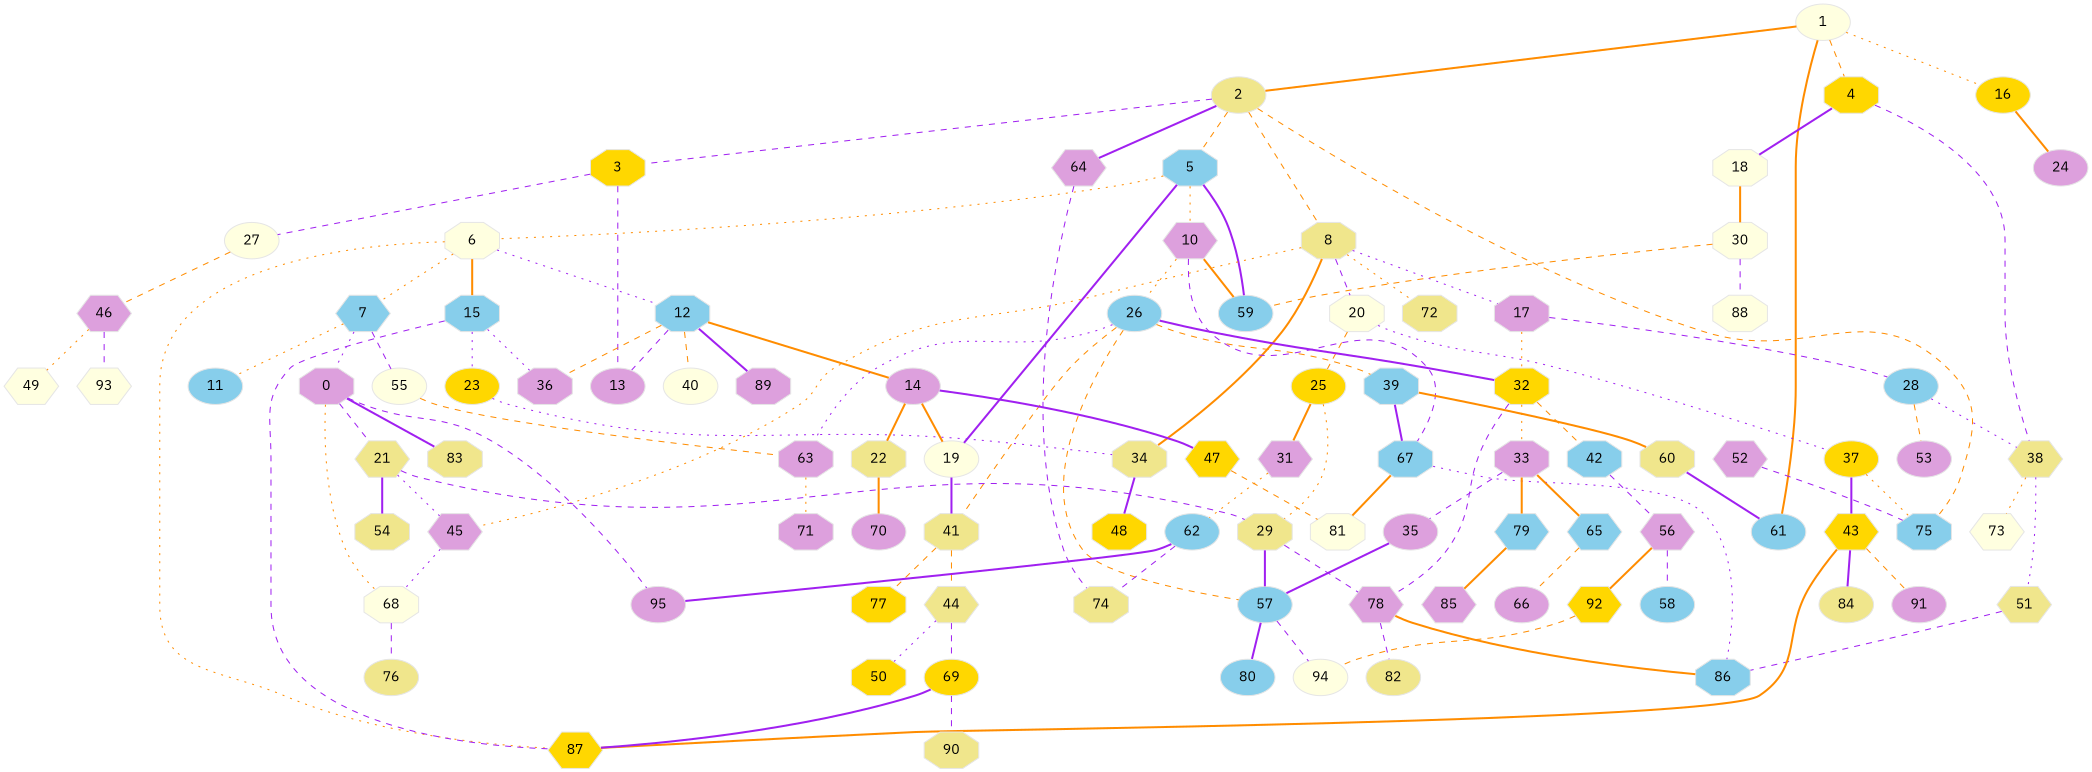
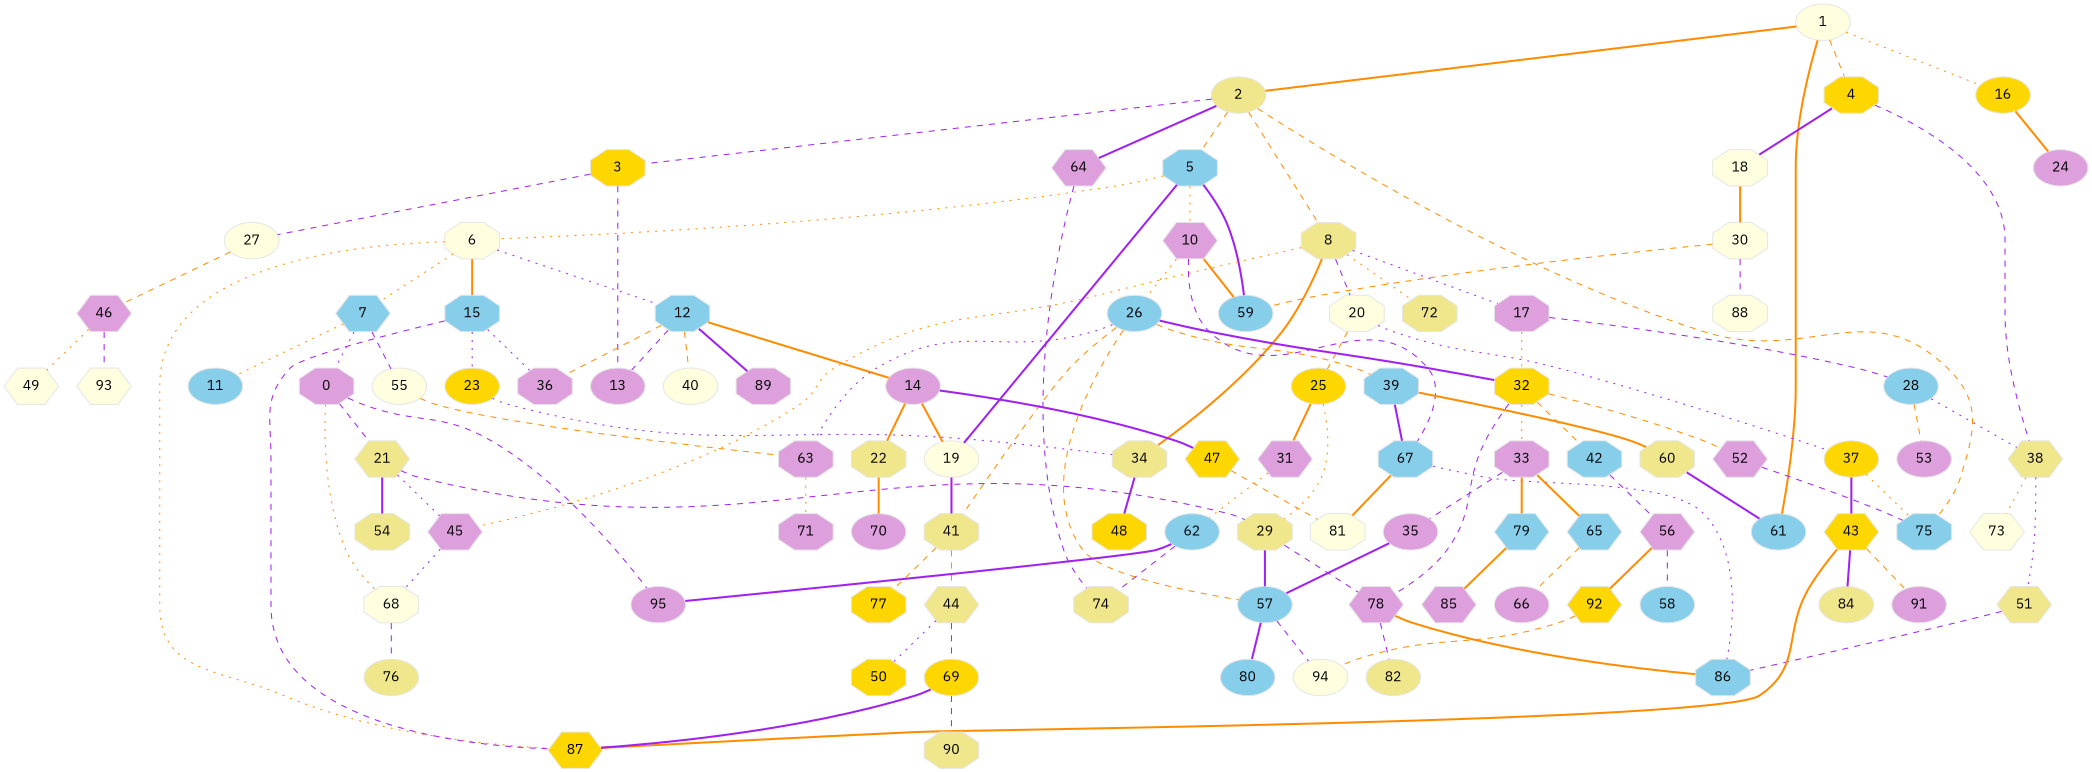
edge "32" -- "52": added
node "83": removed
